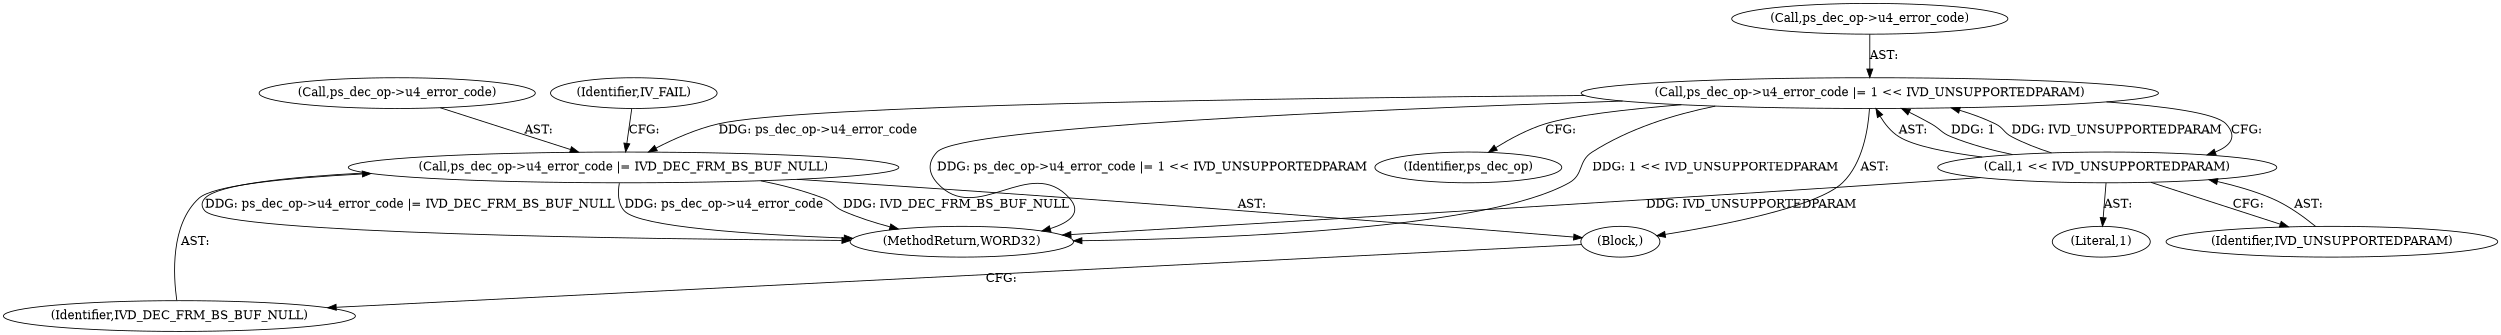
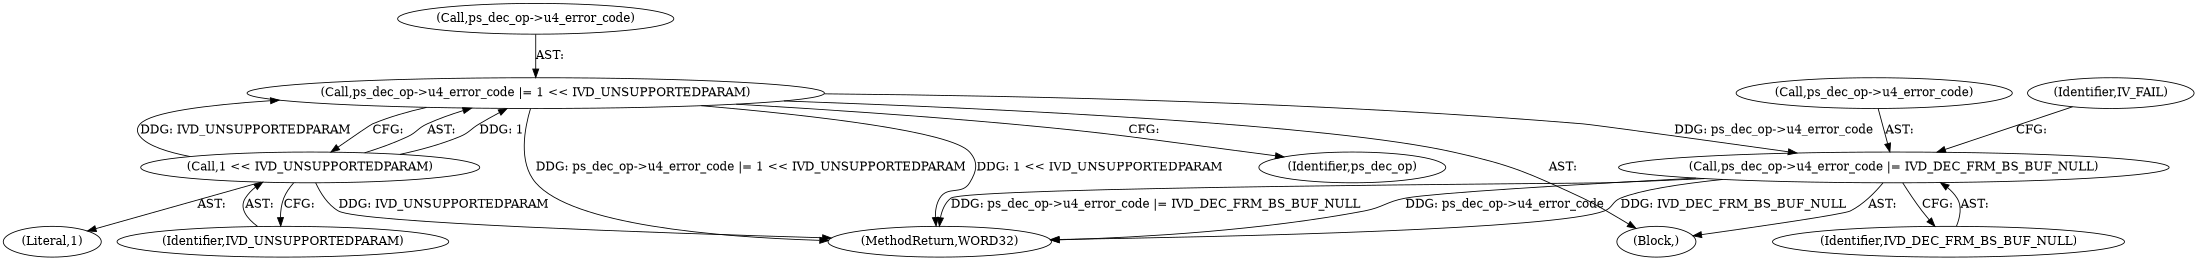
edge "(Block,)" -> "(Identifier,IVD_DEC_FRM_BS_BUF_NULL)": now "(Call,ps_dec_op->u4_error_code |= IVD_DEC_FRM_BS_BUF_NULL)" -> "(Identifier,IVD_DEC_FRM_BS_BUF_NULL)"
